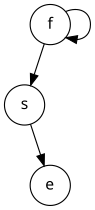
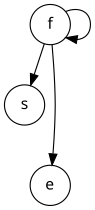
edge "s" -> "e": now "f" -> "e"
